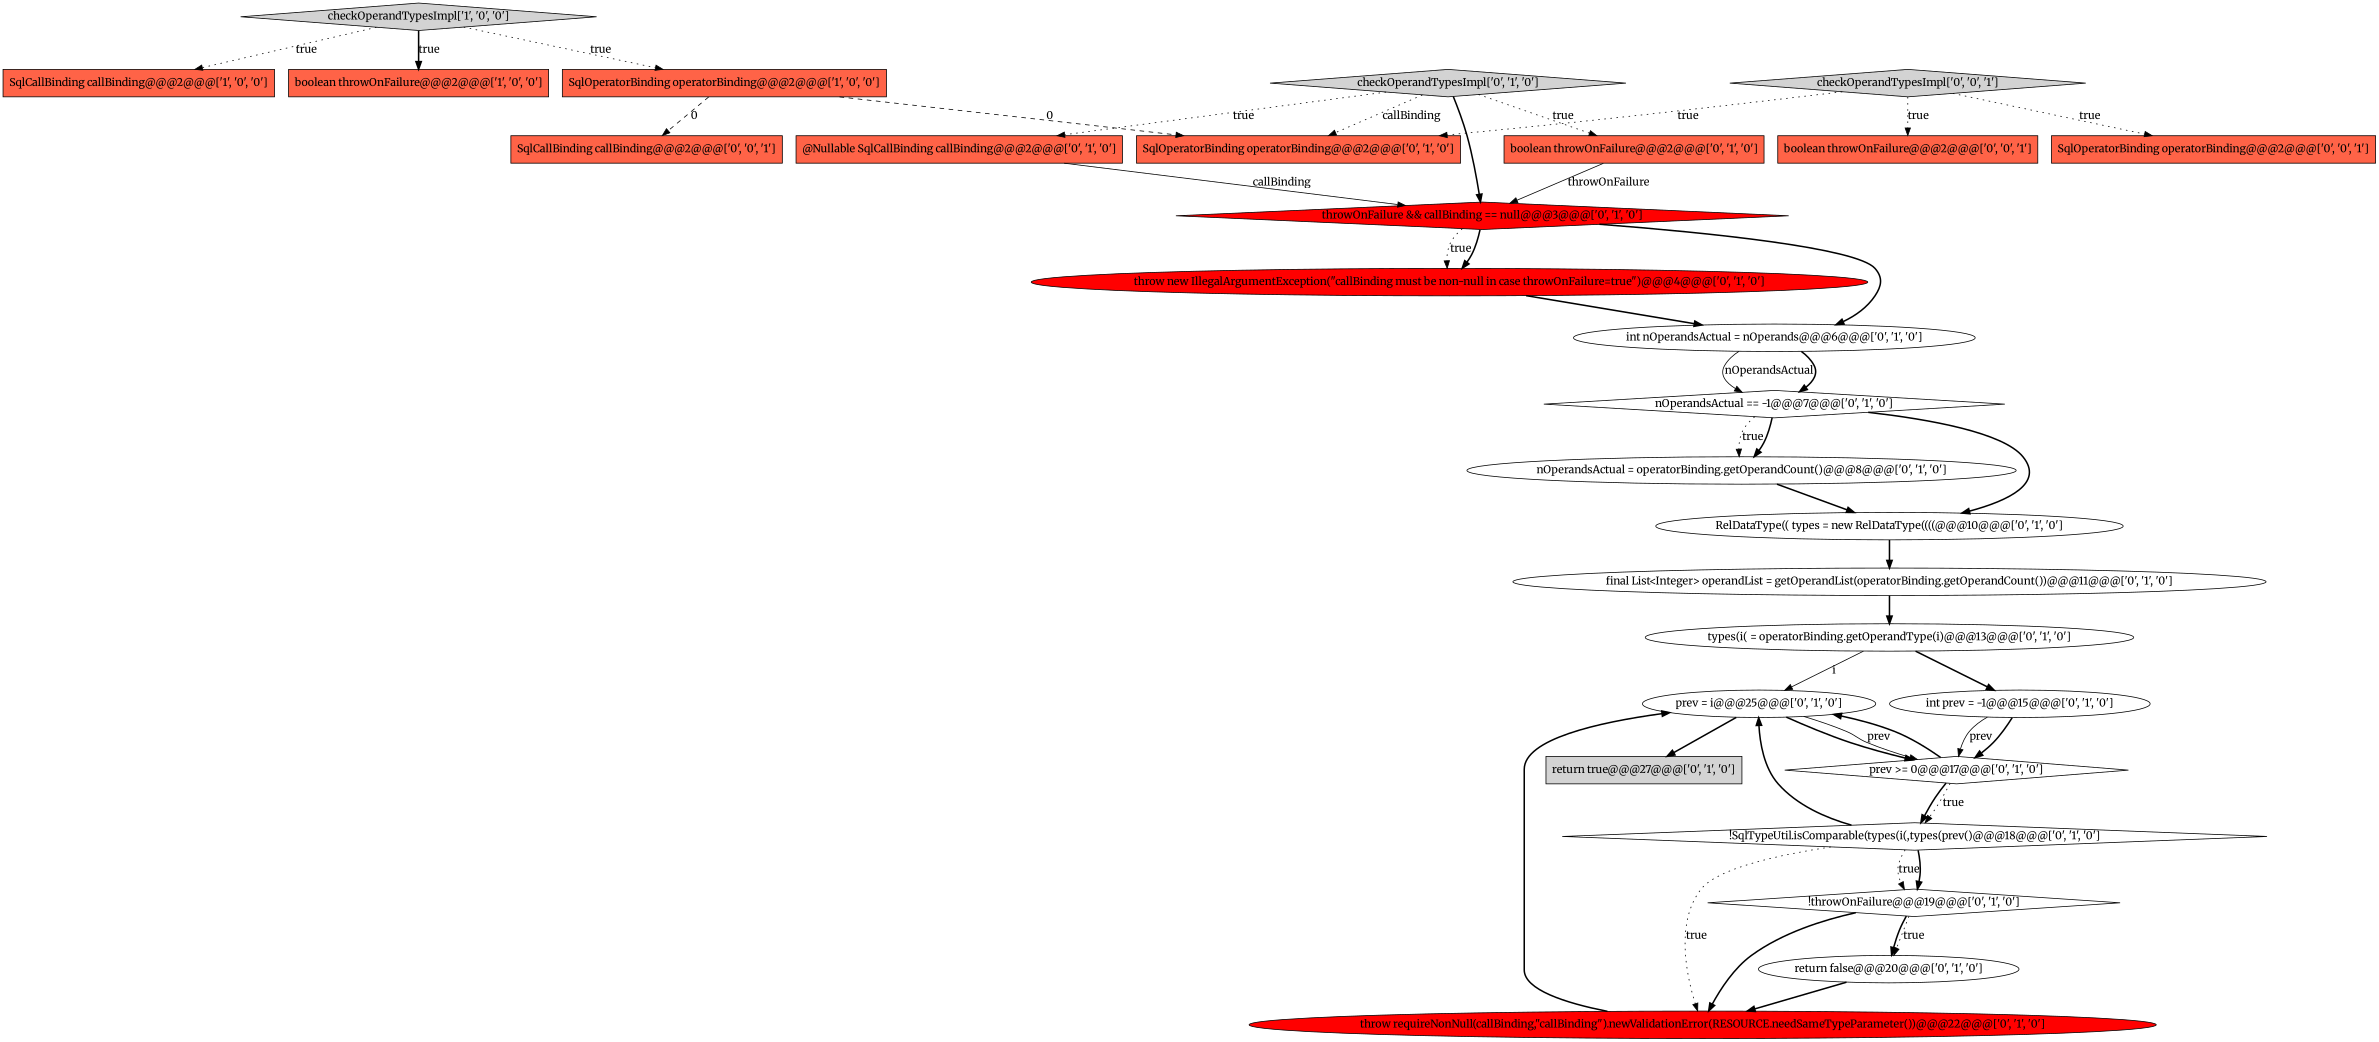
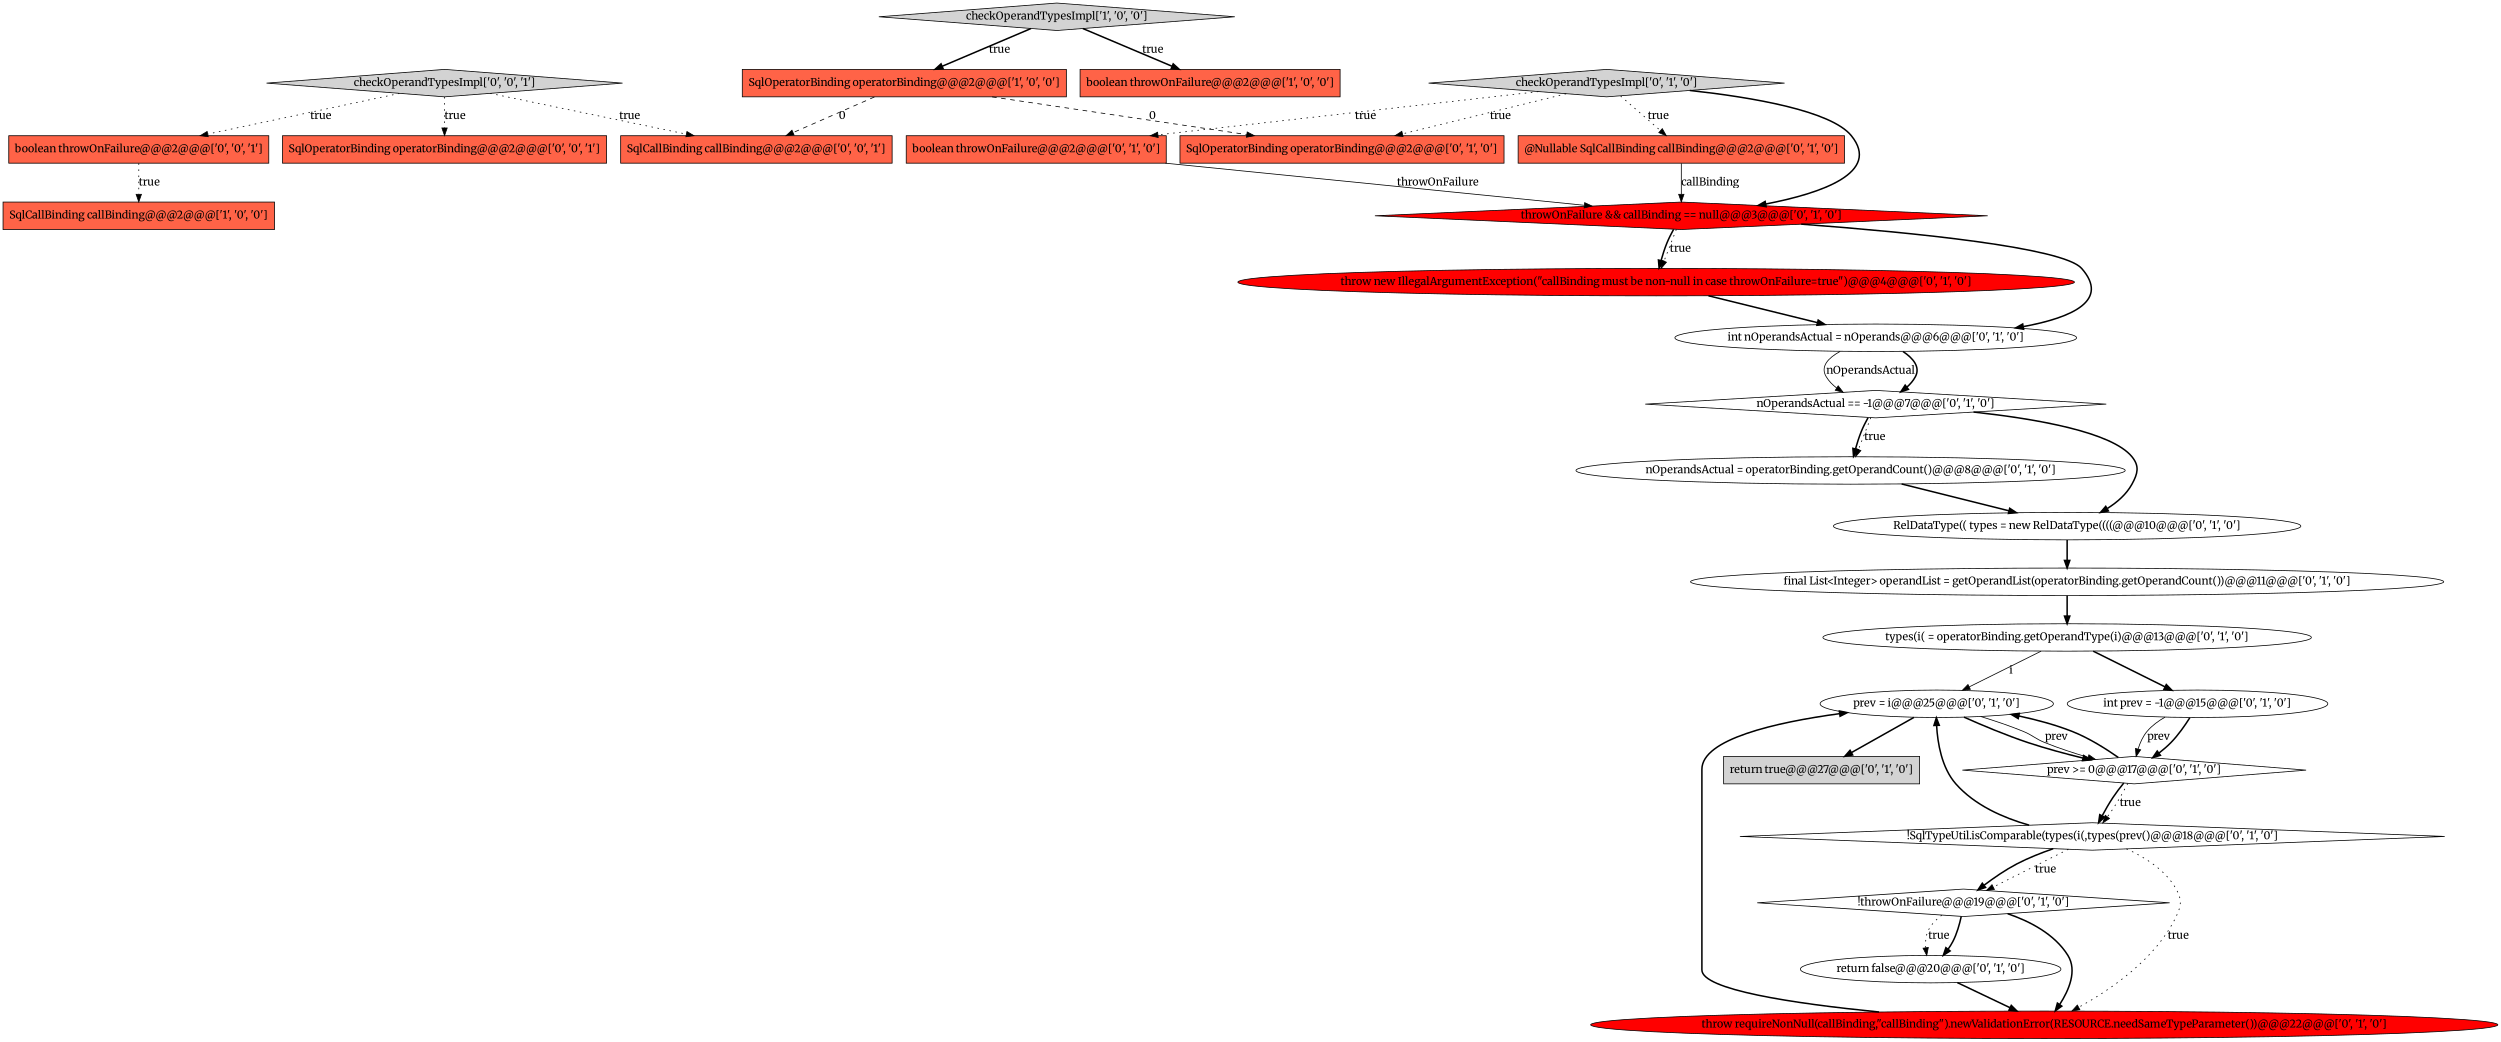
edge "checkOperandTypesImpl['1', '0', '0']" -> "SqlCallBinding callBinding@@@2@@@['1', '0', '0']": now "boolean throwOnFailure@@@2@@@['0', '0', '1']" -> "SqlCallBinding callBinding@@@2@@@['1', '0', '0']"
edge "checkOperandTypesImpl['1', '0', '0']" -> "SqlOperatorBinding operatorBinding@@@2@@@['1', '0', '0']": style dotted -> bold
edge "checkOperandTypesImpl['0', '0', '1']" -> "SqlOperatorBinding operatorBinding@@@2@@@['0', '1', '0']": now "checkOperandTypesImpl['0', '0', '1']" -> "SqlCallBinding callBinding@@@2@@@['0', '0', '1']"
edge "checkOperandTypesImpl['0', '1', '0']" -> "SqlOperatorBinding operatorBinding@@@2@@@['0', '1', '0']": label "callBinding" -> "true"
